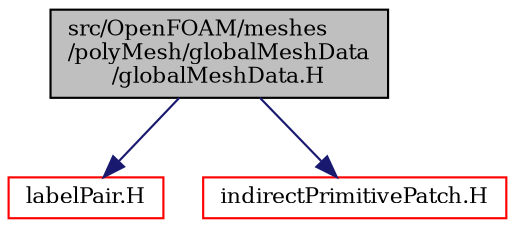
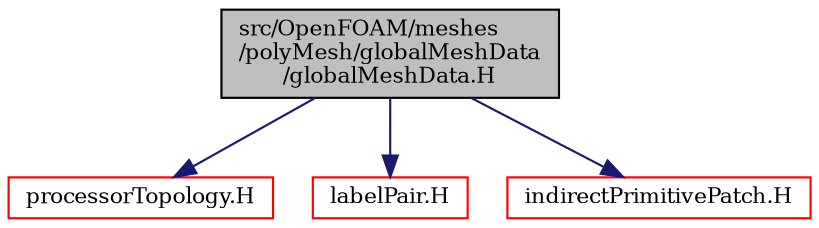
node "processorTopology.H": added
